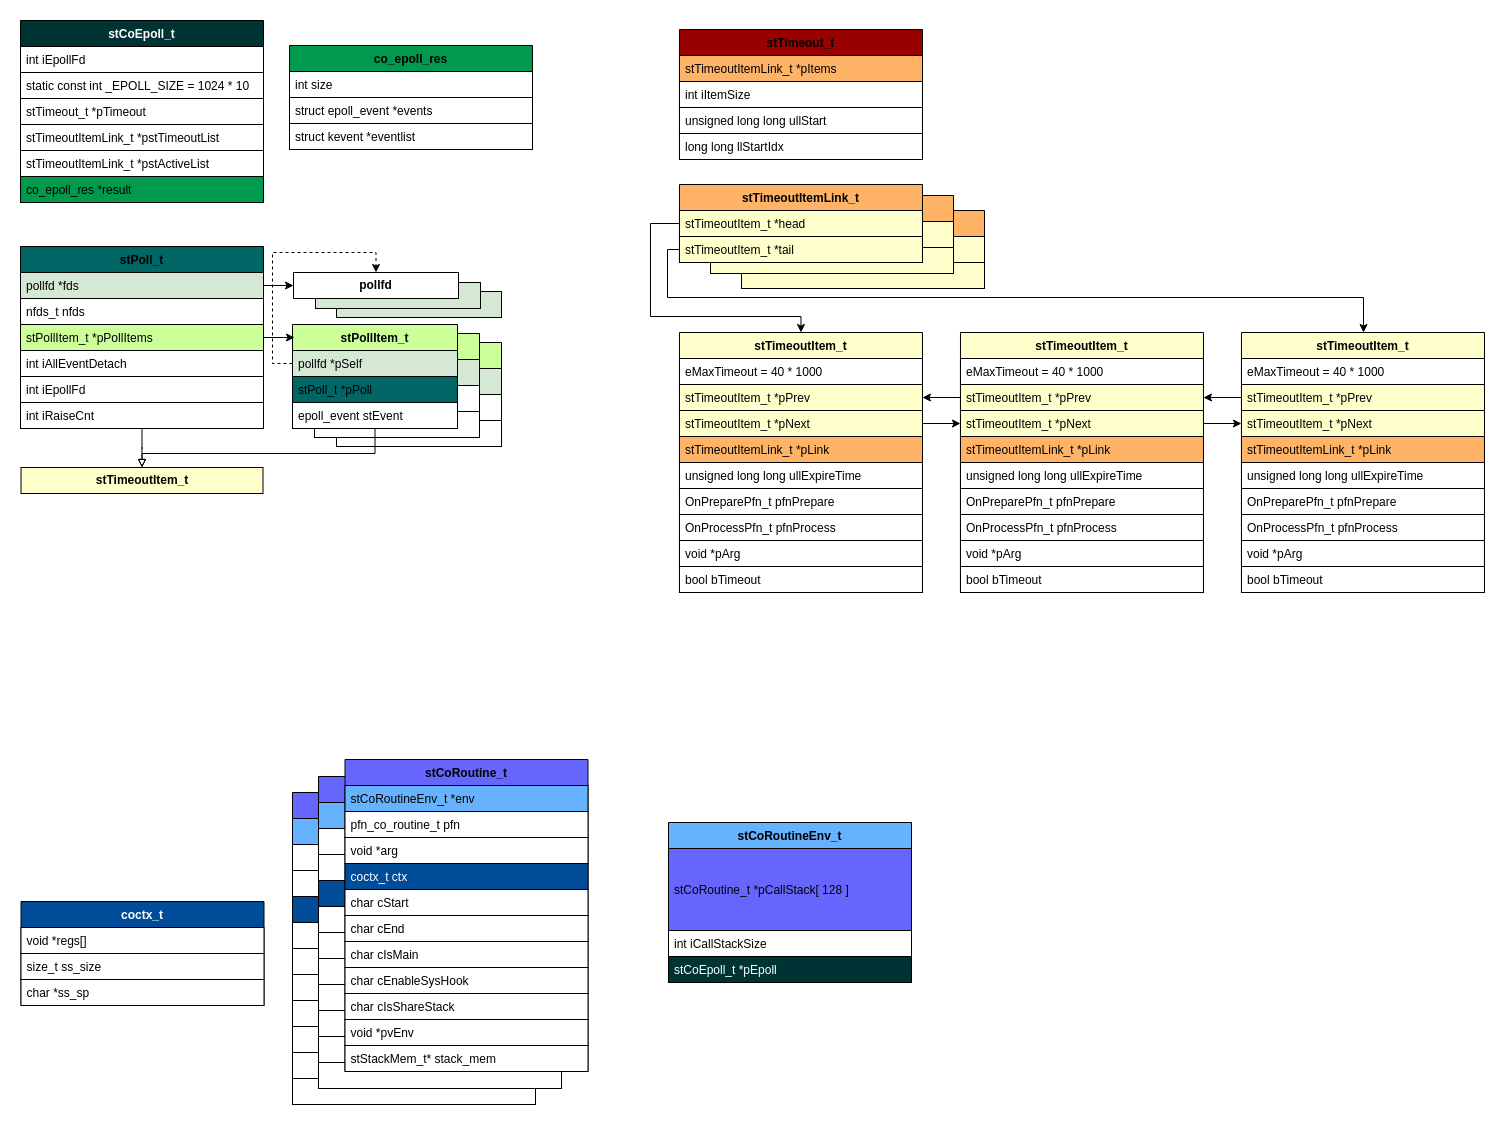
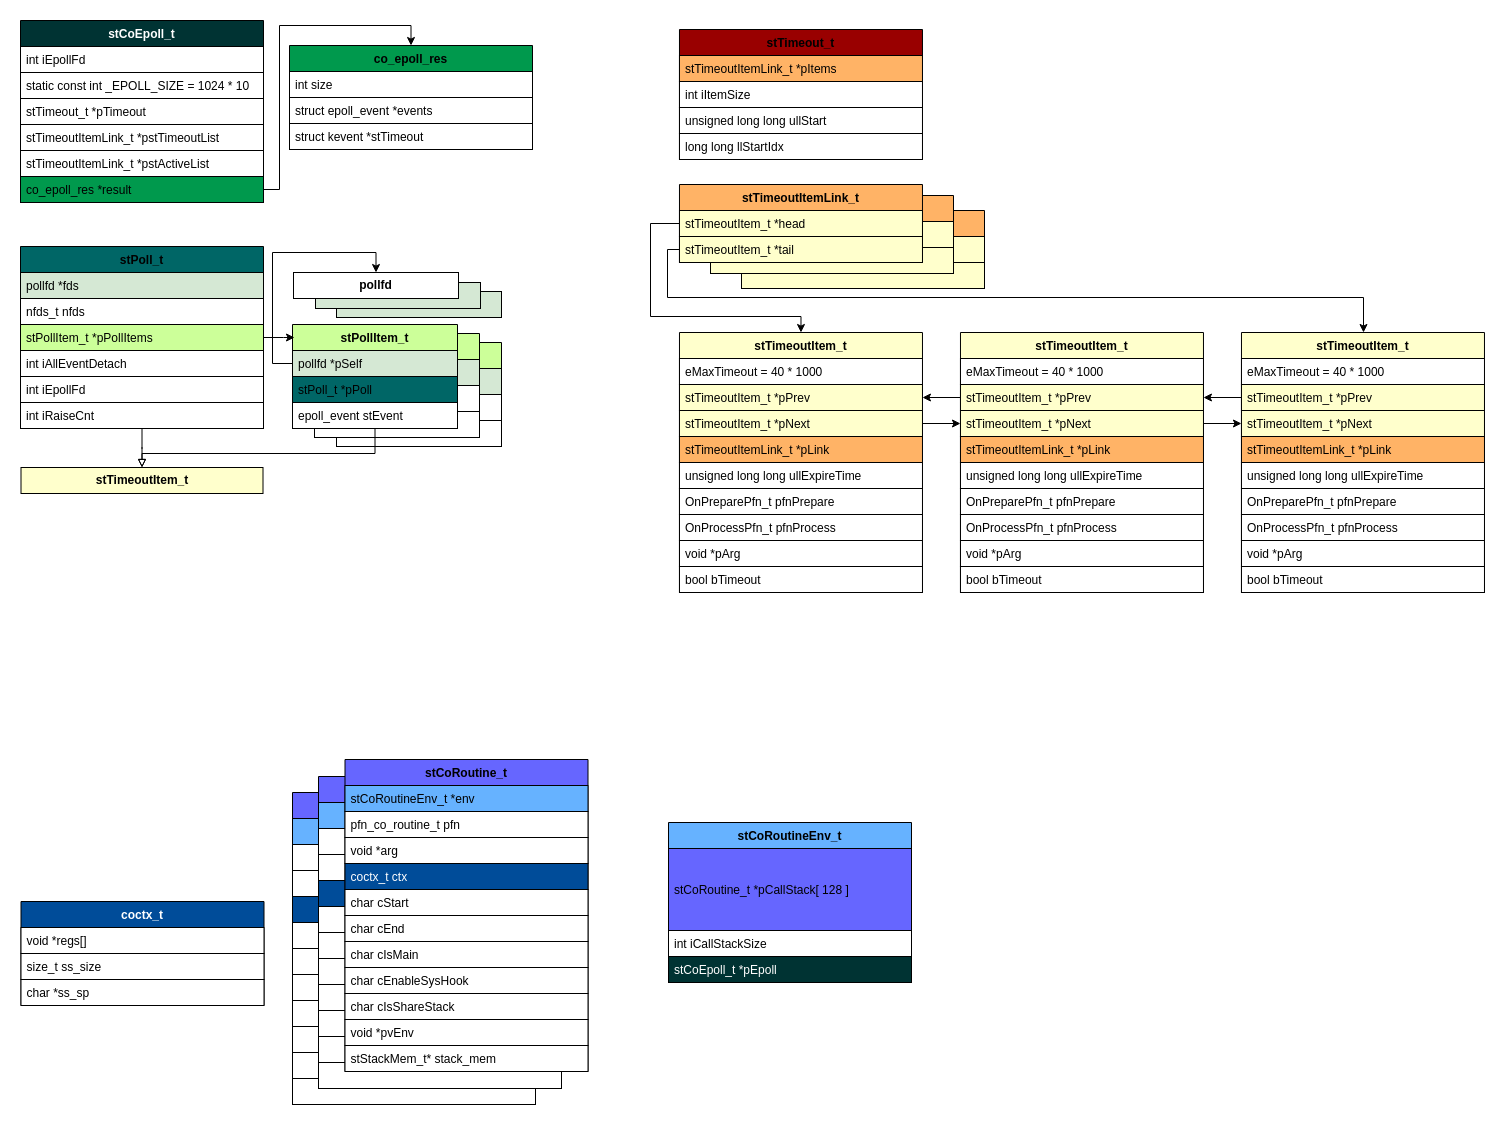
edge "co_epoll_res *result" -> "co_epoll_res": added
node "struct kevent *eventlist": label "struct kevent *eventlist" -> "struct kevent *stTimeout"
edge "pollfd *pSelf" -> "pollfd": style dashed -> solid
edge "pollfd *fds" -> "pollfd": removed
